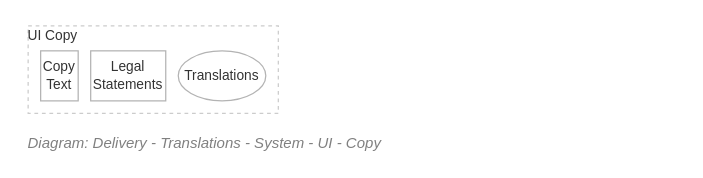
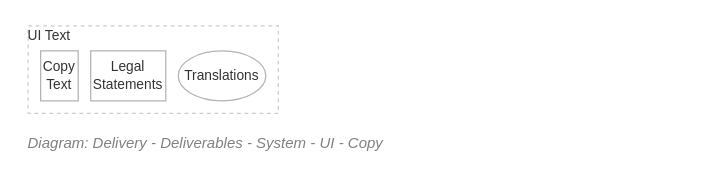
node "UI Copy": label "UI Copy" -> "UI Text"
node "Diagram: Delivery - Translations - System - UI - Copy": label "Diagram: Delivery - Translations - System - UI - Copy" -> "Diagram: Delivery - Deliverables - System - UI - Copy"
